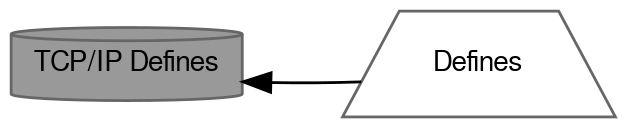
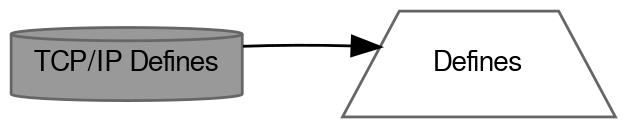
edge "Defines" -> "TCP/IP Defines": reversed
